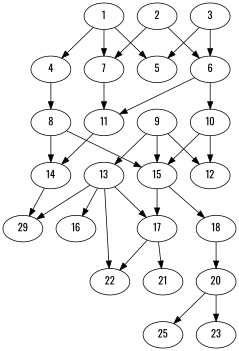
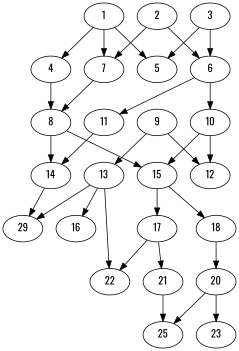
edge "7" -> "11": now "7" -> "8"
edge "9" -> "15": removed
edge "13" -> "17": removed
edge "21" -> "25": added
